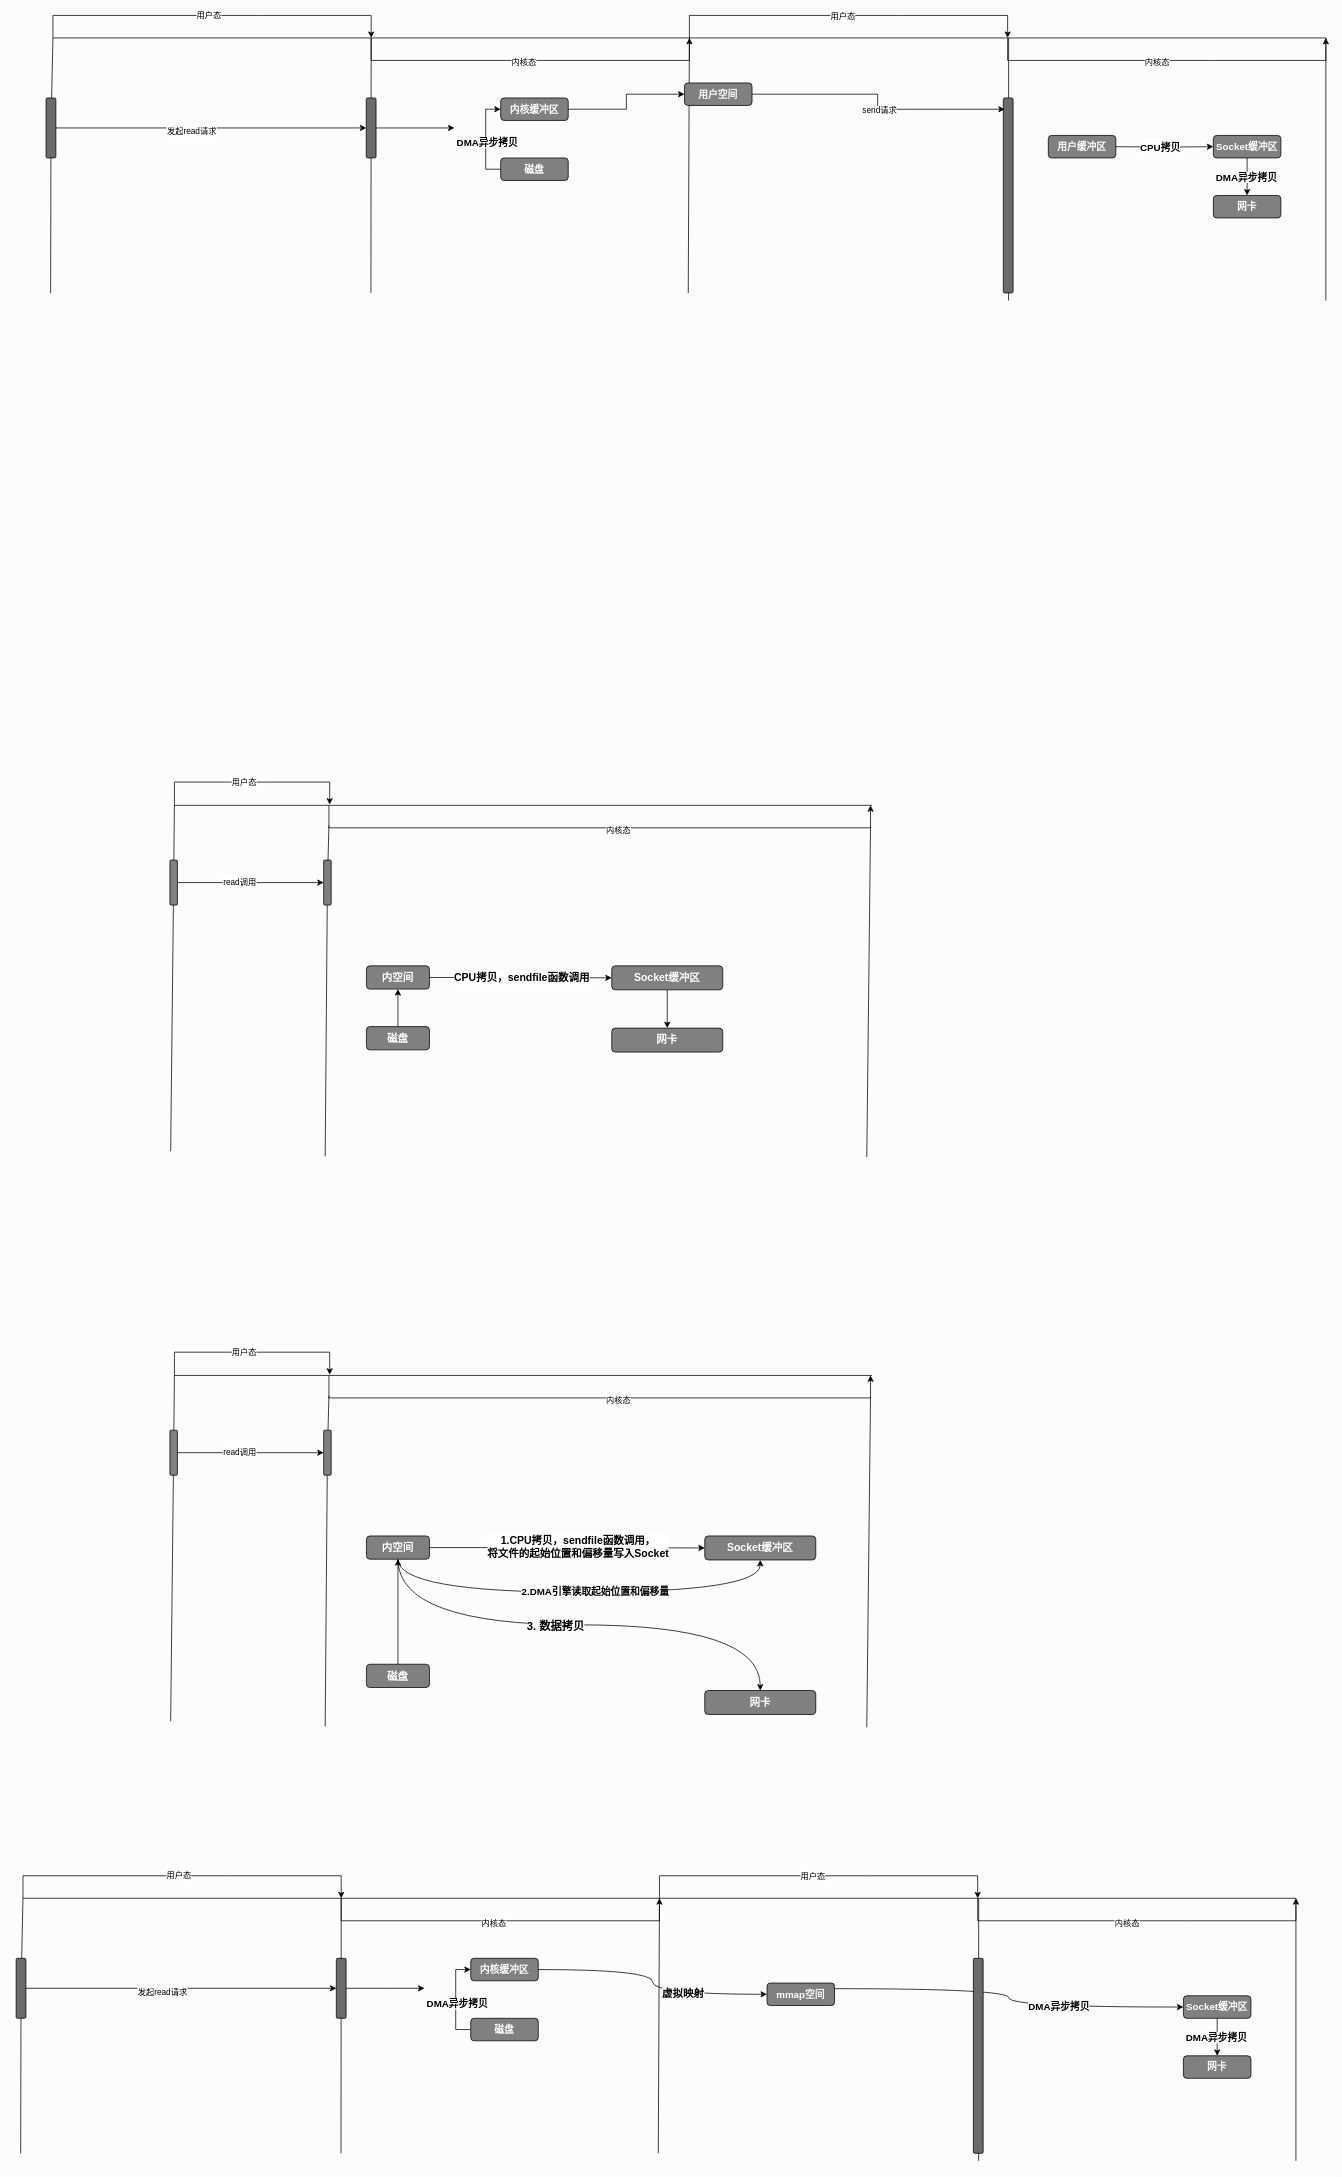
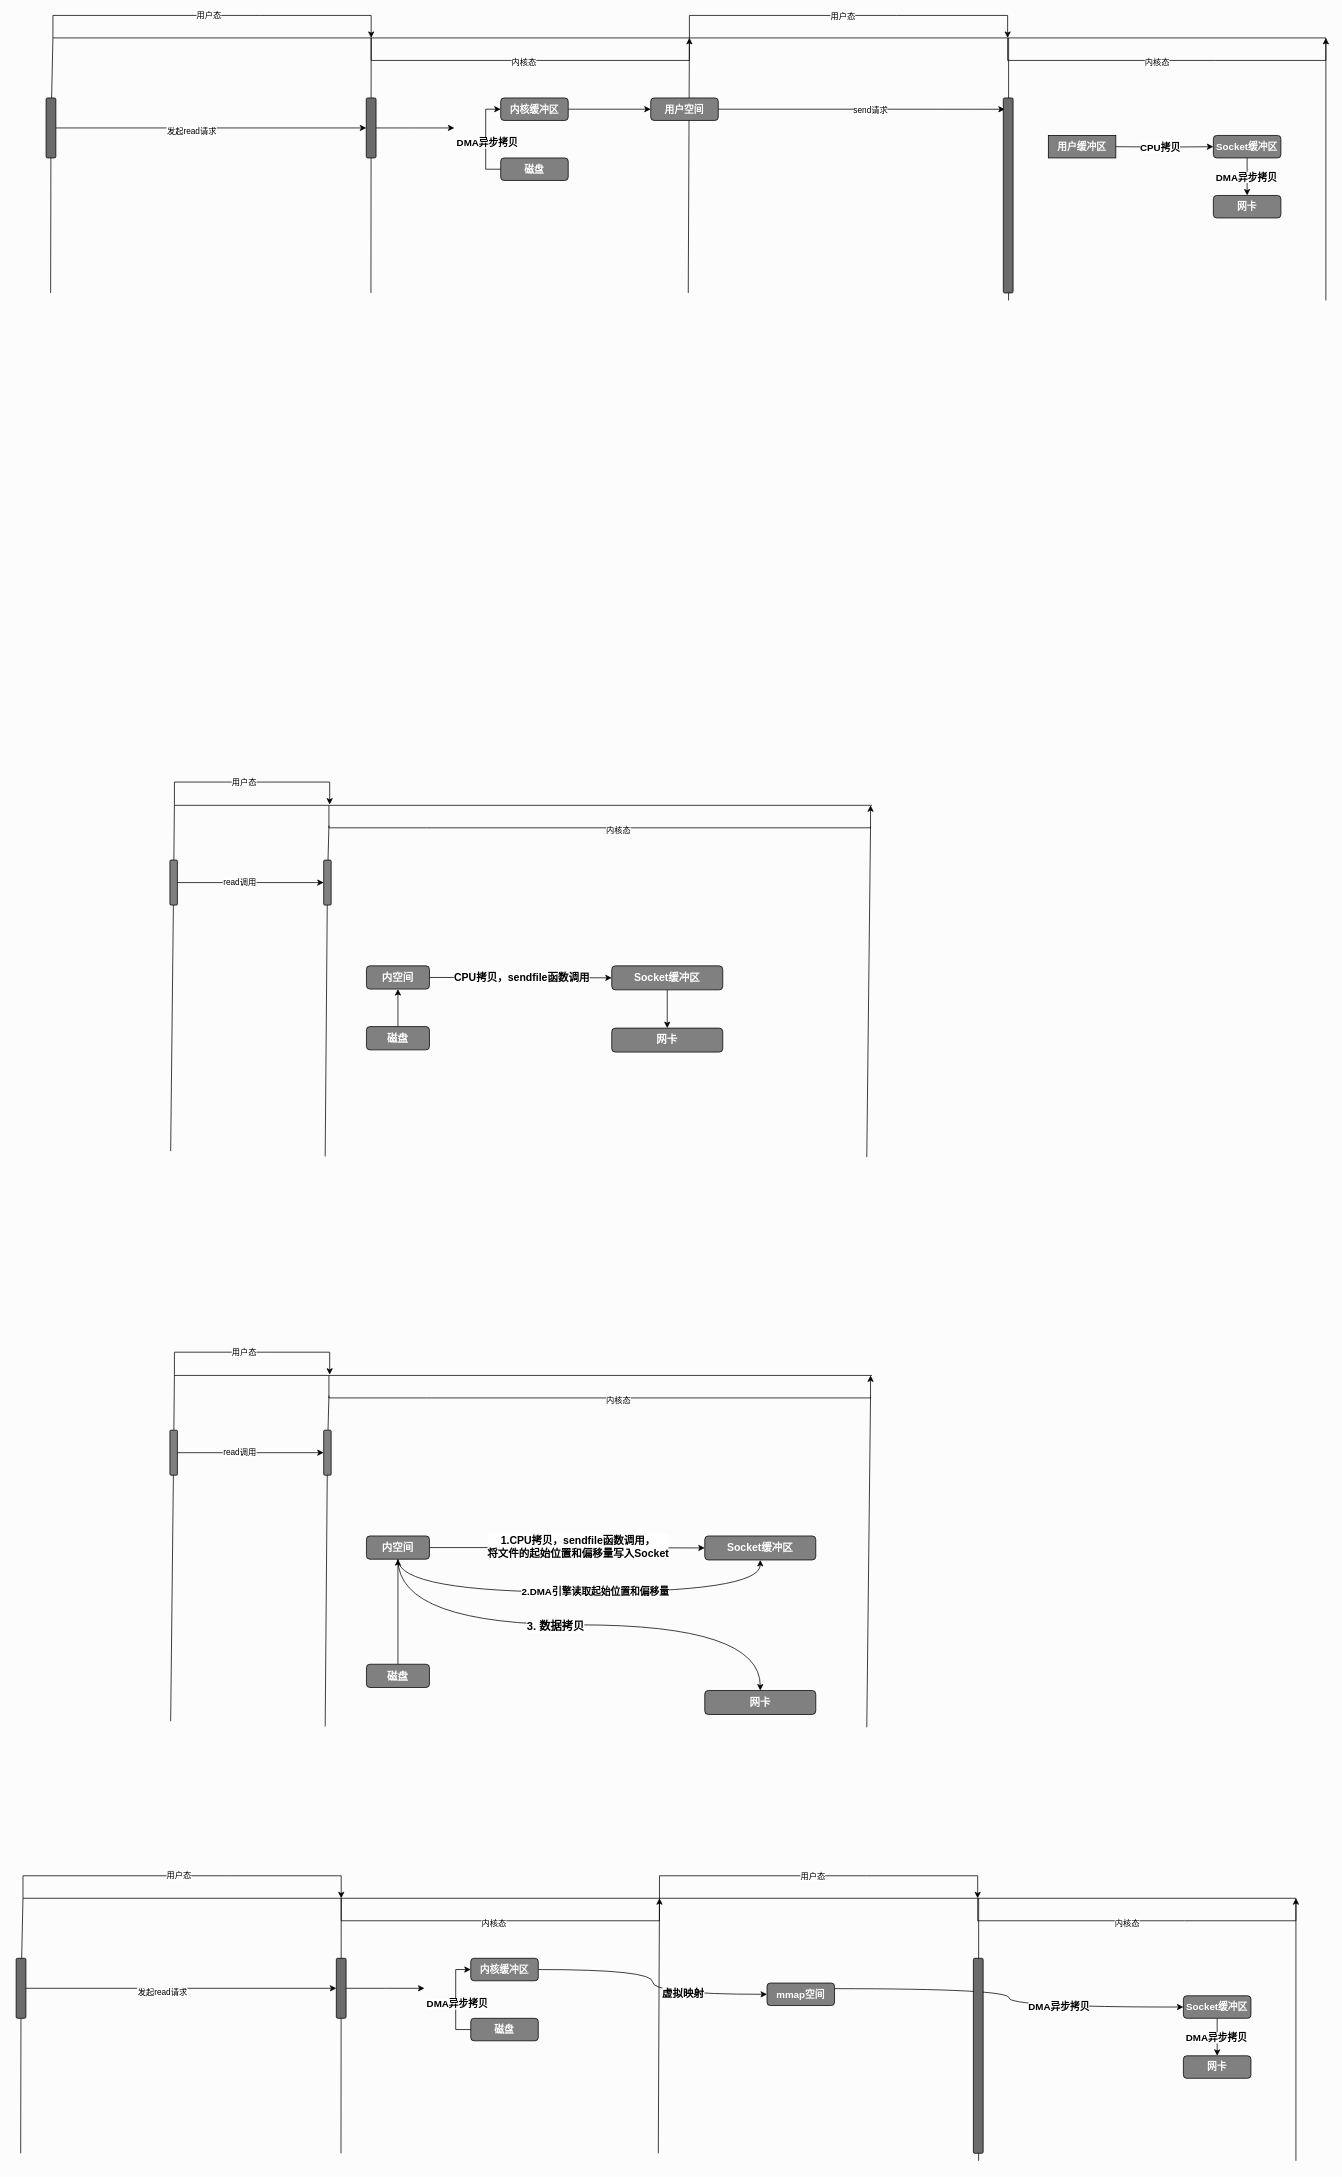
node "用户空间": moved (718, 94) -> (684, 109)
node "用户缓冲区": shape rounded rectangle -> rectangle
